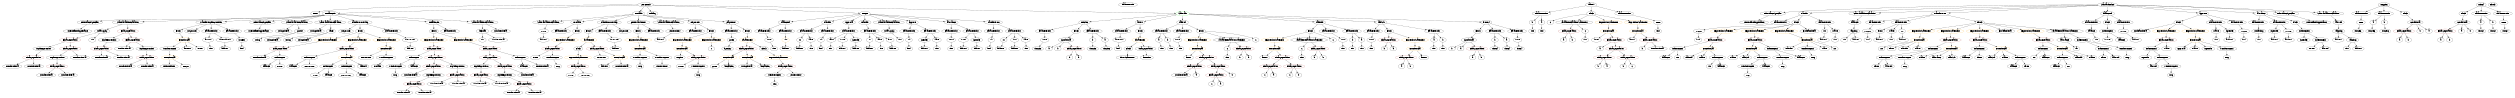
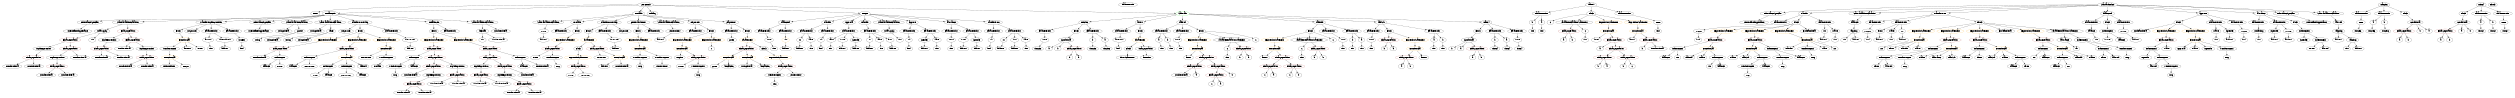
node "msg256": label "msg256" -> "max256"
node "from64": label "from64" -> "max64"
node "bytes32": removed
